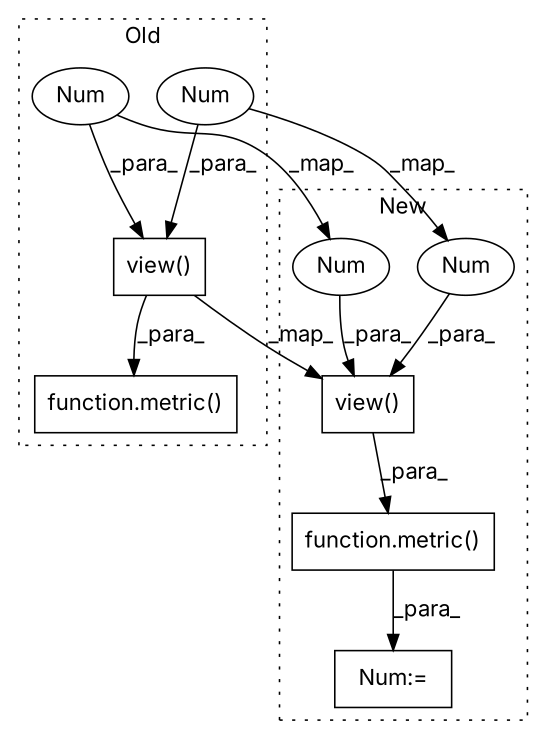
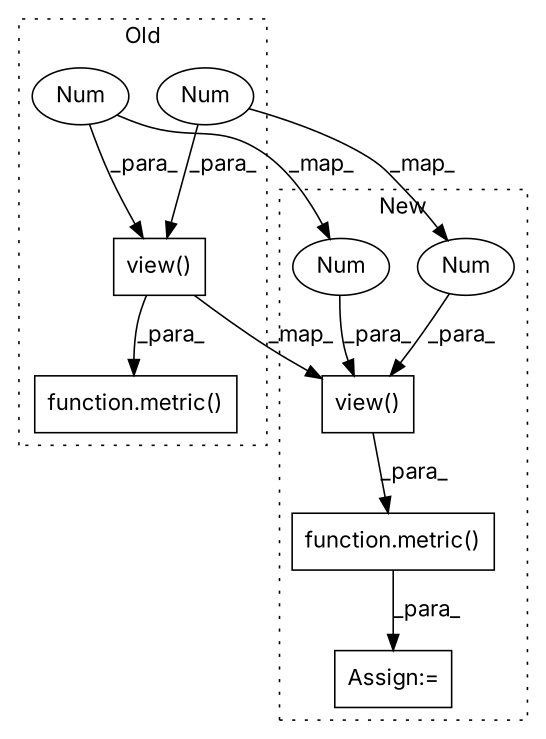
node "Num:=": label "Num:=" -> "Assign:="
